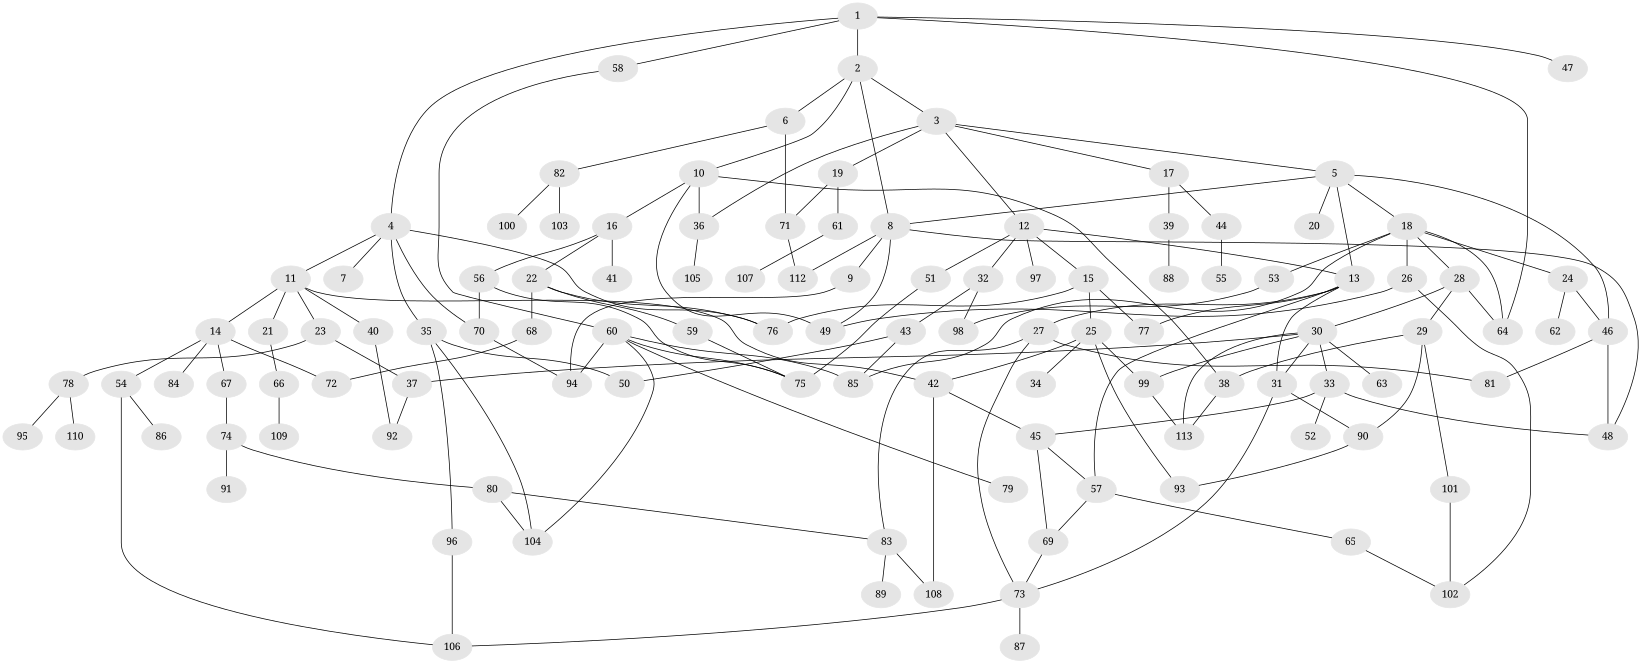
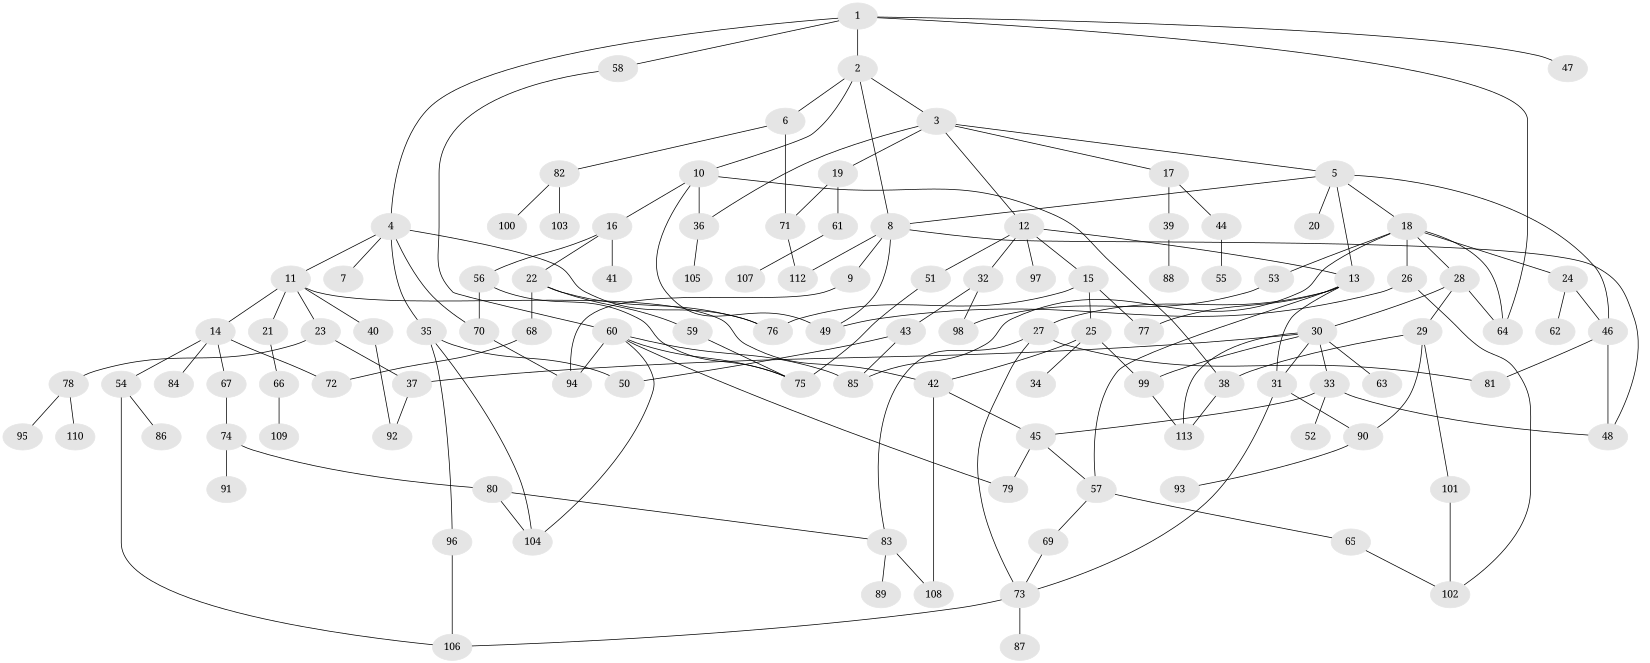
edge "25" -- "93": removed
edge "45" -- "69": now "45" -- "79"
